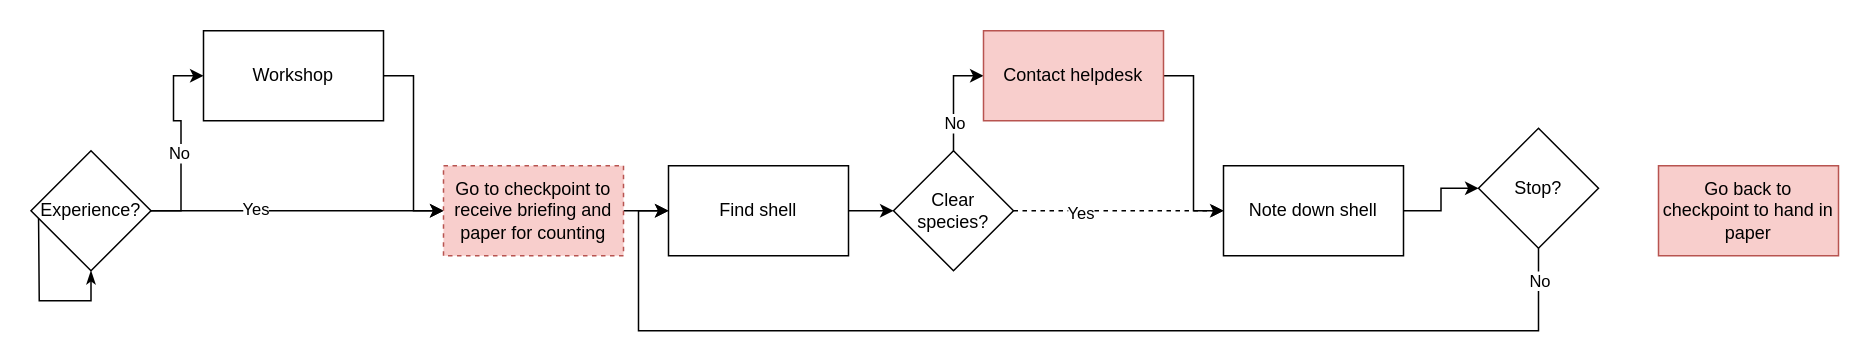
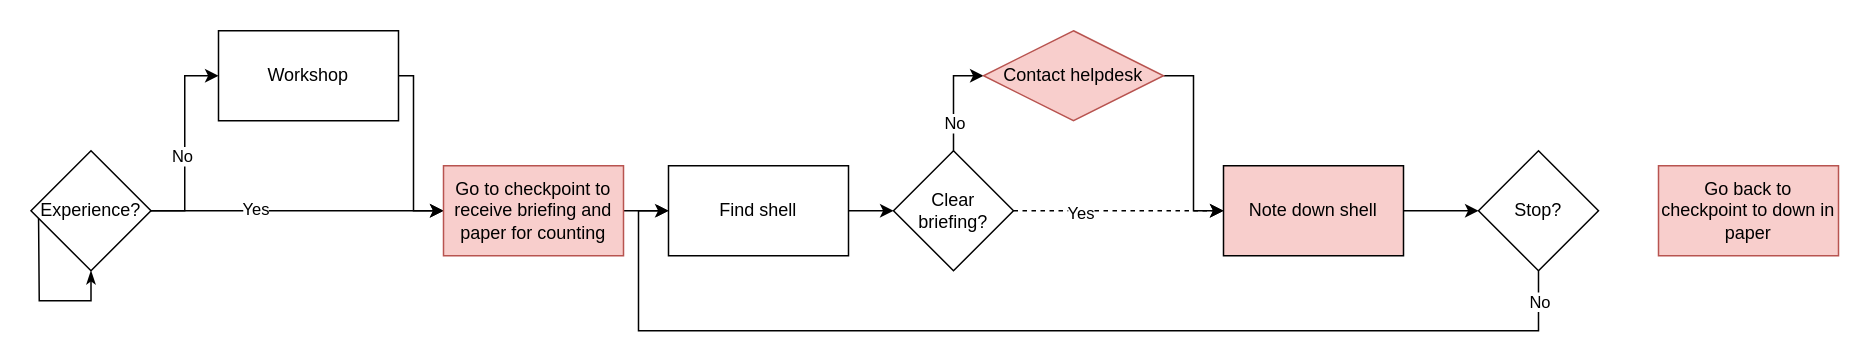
node "Workshop": moved (293, 76) -> (308, 76)
node "Contact helpdesk": shape rectangle -> diamond
edge "Contact helpdesk" -> "Note down shell": arrowhead open -> classic
node "Stop?": moved (1538, 188) -> (1538, 211)
node "Go to checkpoint to receive briefing and paper for counting": style dashed -> solid
edge "Go to checkpoint to receive briefing and paper for counting" -> "Find shell": arrowhead classic -> open
node "Clear species?": label "Clear species?" -> "Clear briefing?"
node "Note down shell": fillcolor #ffffff -> #f8cecc
node "Go back to checkpoint to hand in paper": label "Go back to checkpoint to hand in paper" -> "Go back to checkpoint to down in paper"
